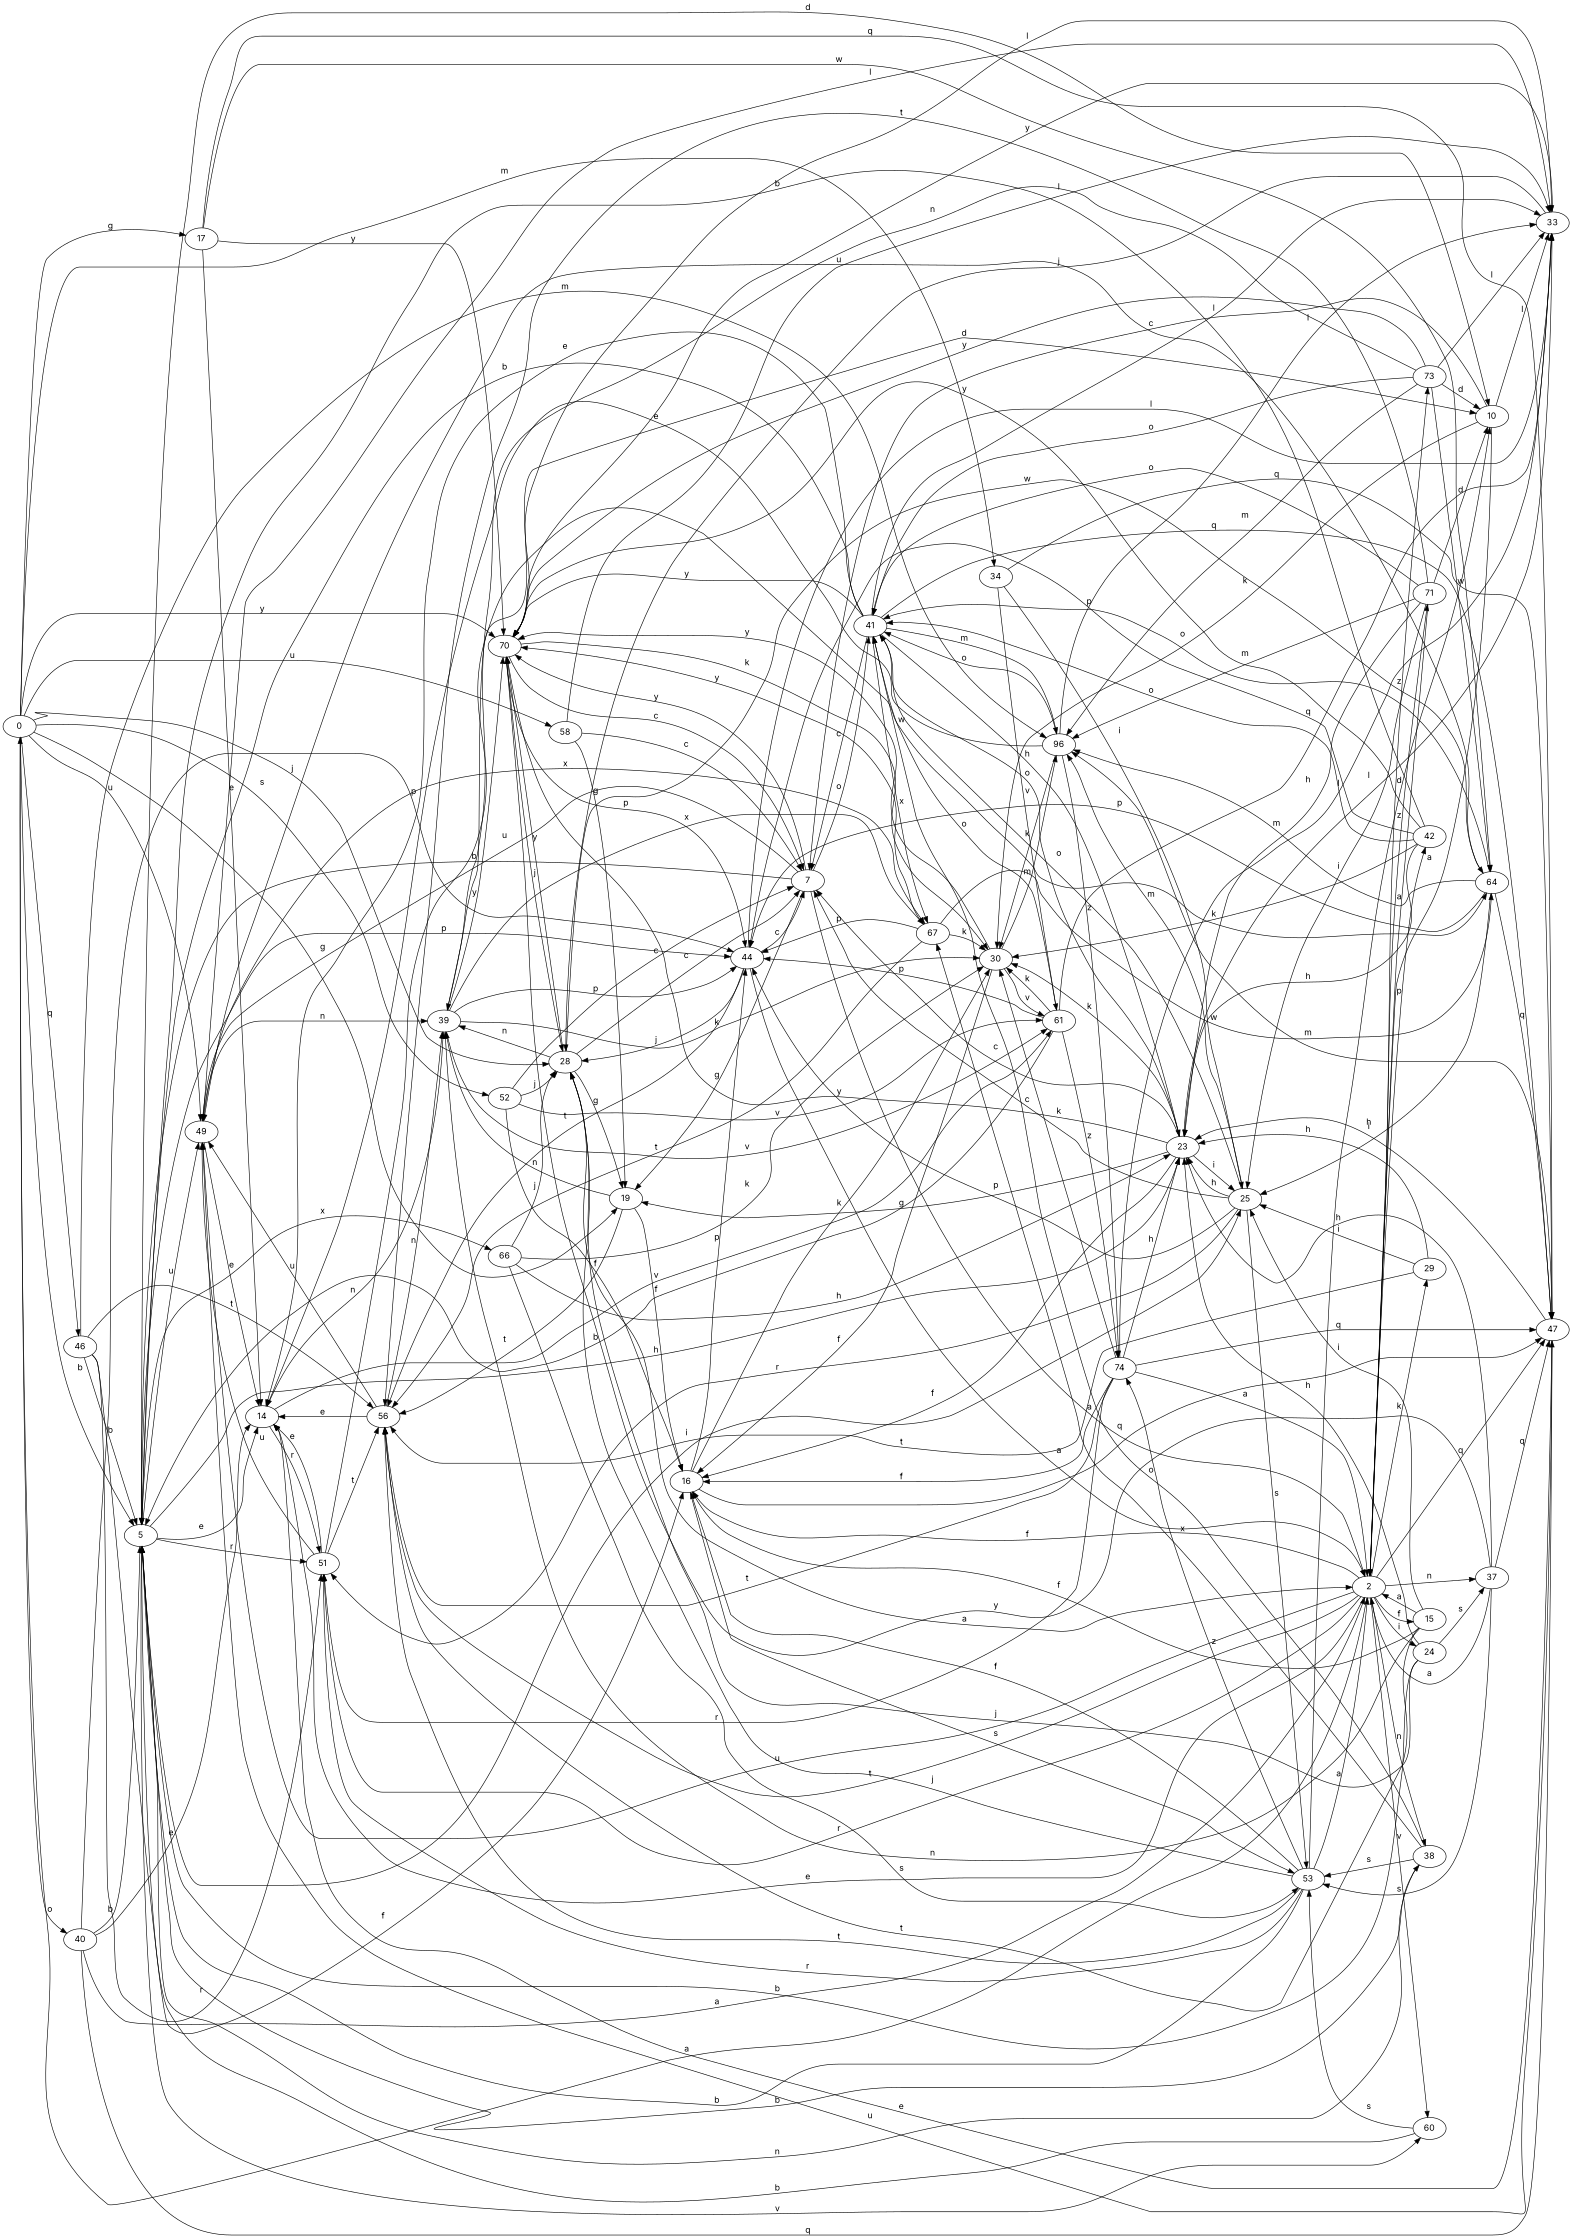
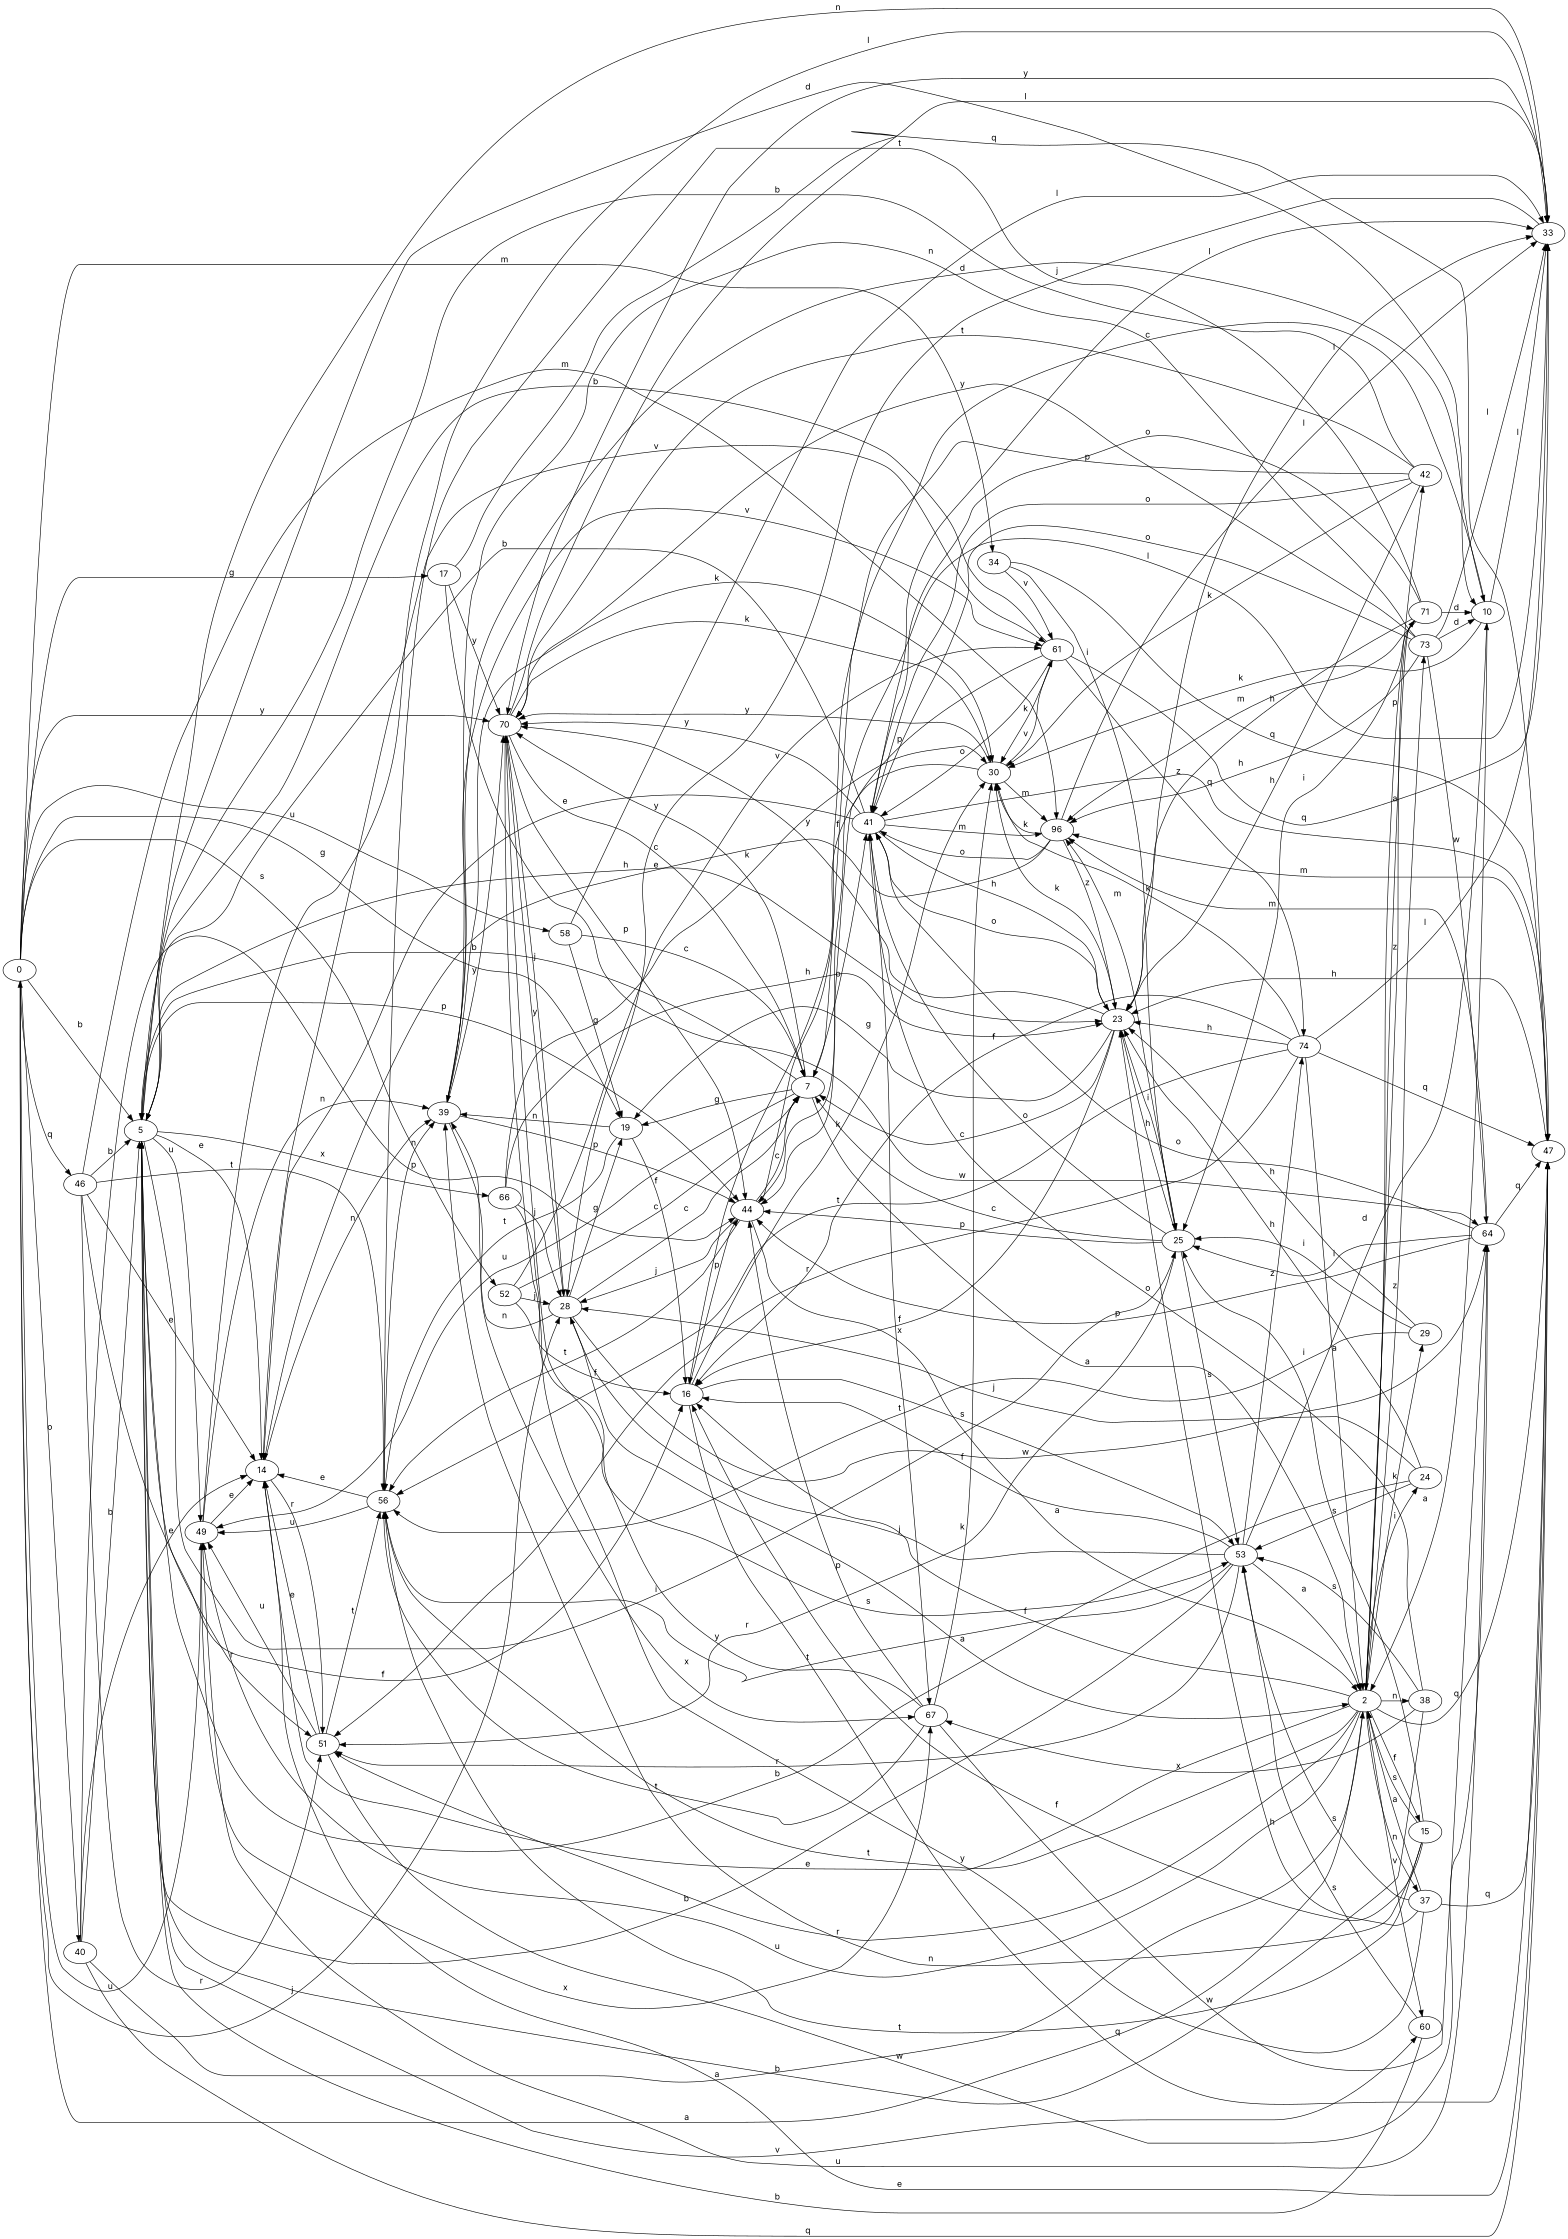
edge "42" -> "70": label "y" -> "t"
edge "73" -> "96": label "m" -> "h"
edge "41" -> "7": removed, label "c"
edge "17" -> "14": now "46" -> "14"
edge "96" -> "74": now "96" -> "23"
edge "15" -> "2": label "a" -> "s"
edge "24" -> "37": now "24" -> "53"
edge "47" -> "49": removed, label "u"
edge "5" -> "38": now "5" -> "33"
